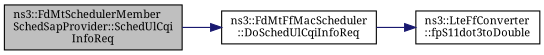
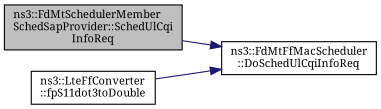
edge "ns3::FdMtFfMacScheduler ::DoSchedUlCqiInfoReq" -> "ns3::LteFfConverter ::fpS11dot3toDouble": reversed
